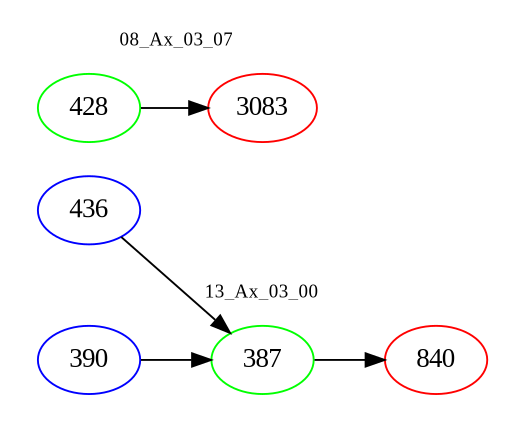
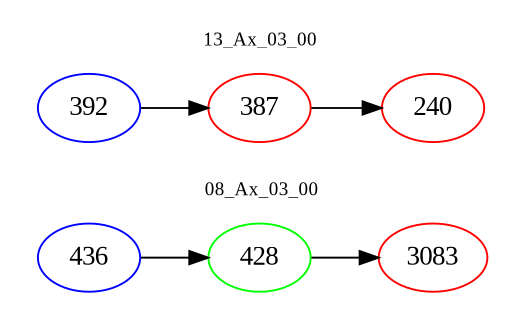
cluster "08_Ax_03_07": label "08_Ax_03_07" -> "08_Ax_03_00"
edge "436" -> "387": now "436" -> "428"
node "390": label "390" -> "392"
node "387": color green -> red
node "840": label "840" -> "240"
